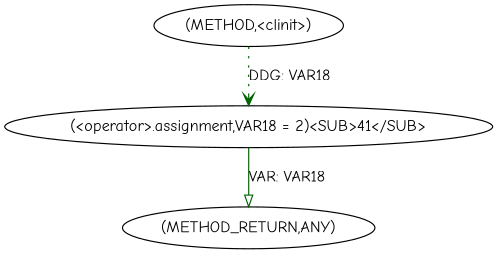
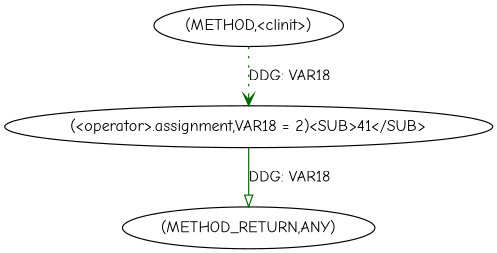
edge "(<operator>.assignment,VAR18 = 2)<SUB>41</SUB>" -> "(METHOD_RETURN,ANY)": label "VAR: VAR18" -> "DDG: VAR18"
